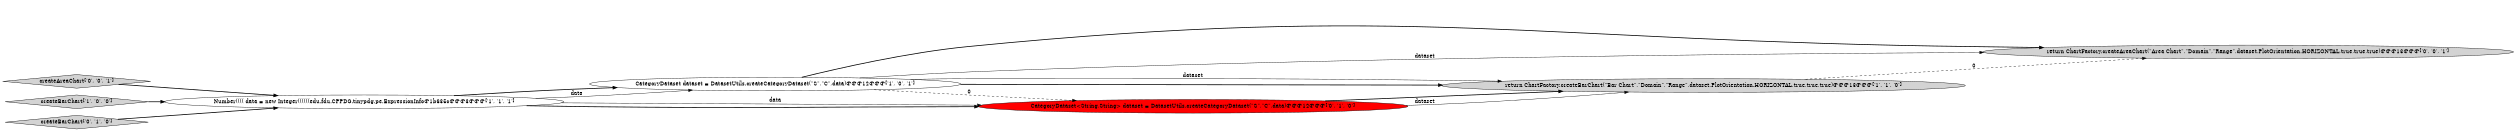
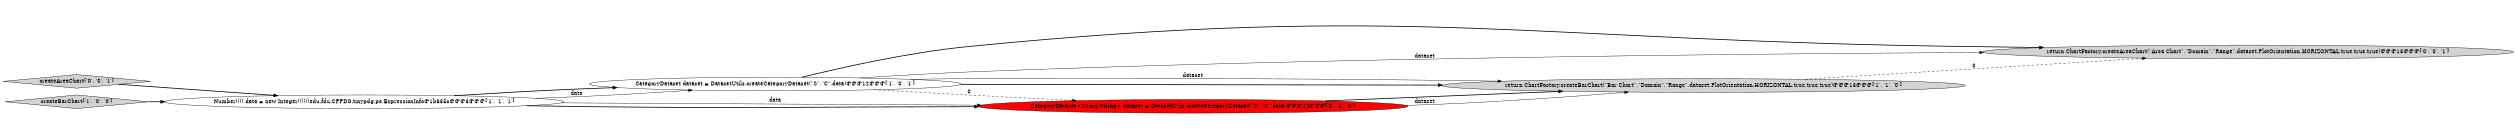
node "createBarChart['0', '1', '0']": removed
